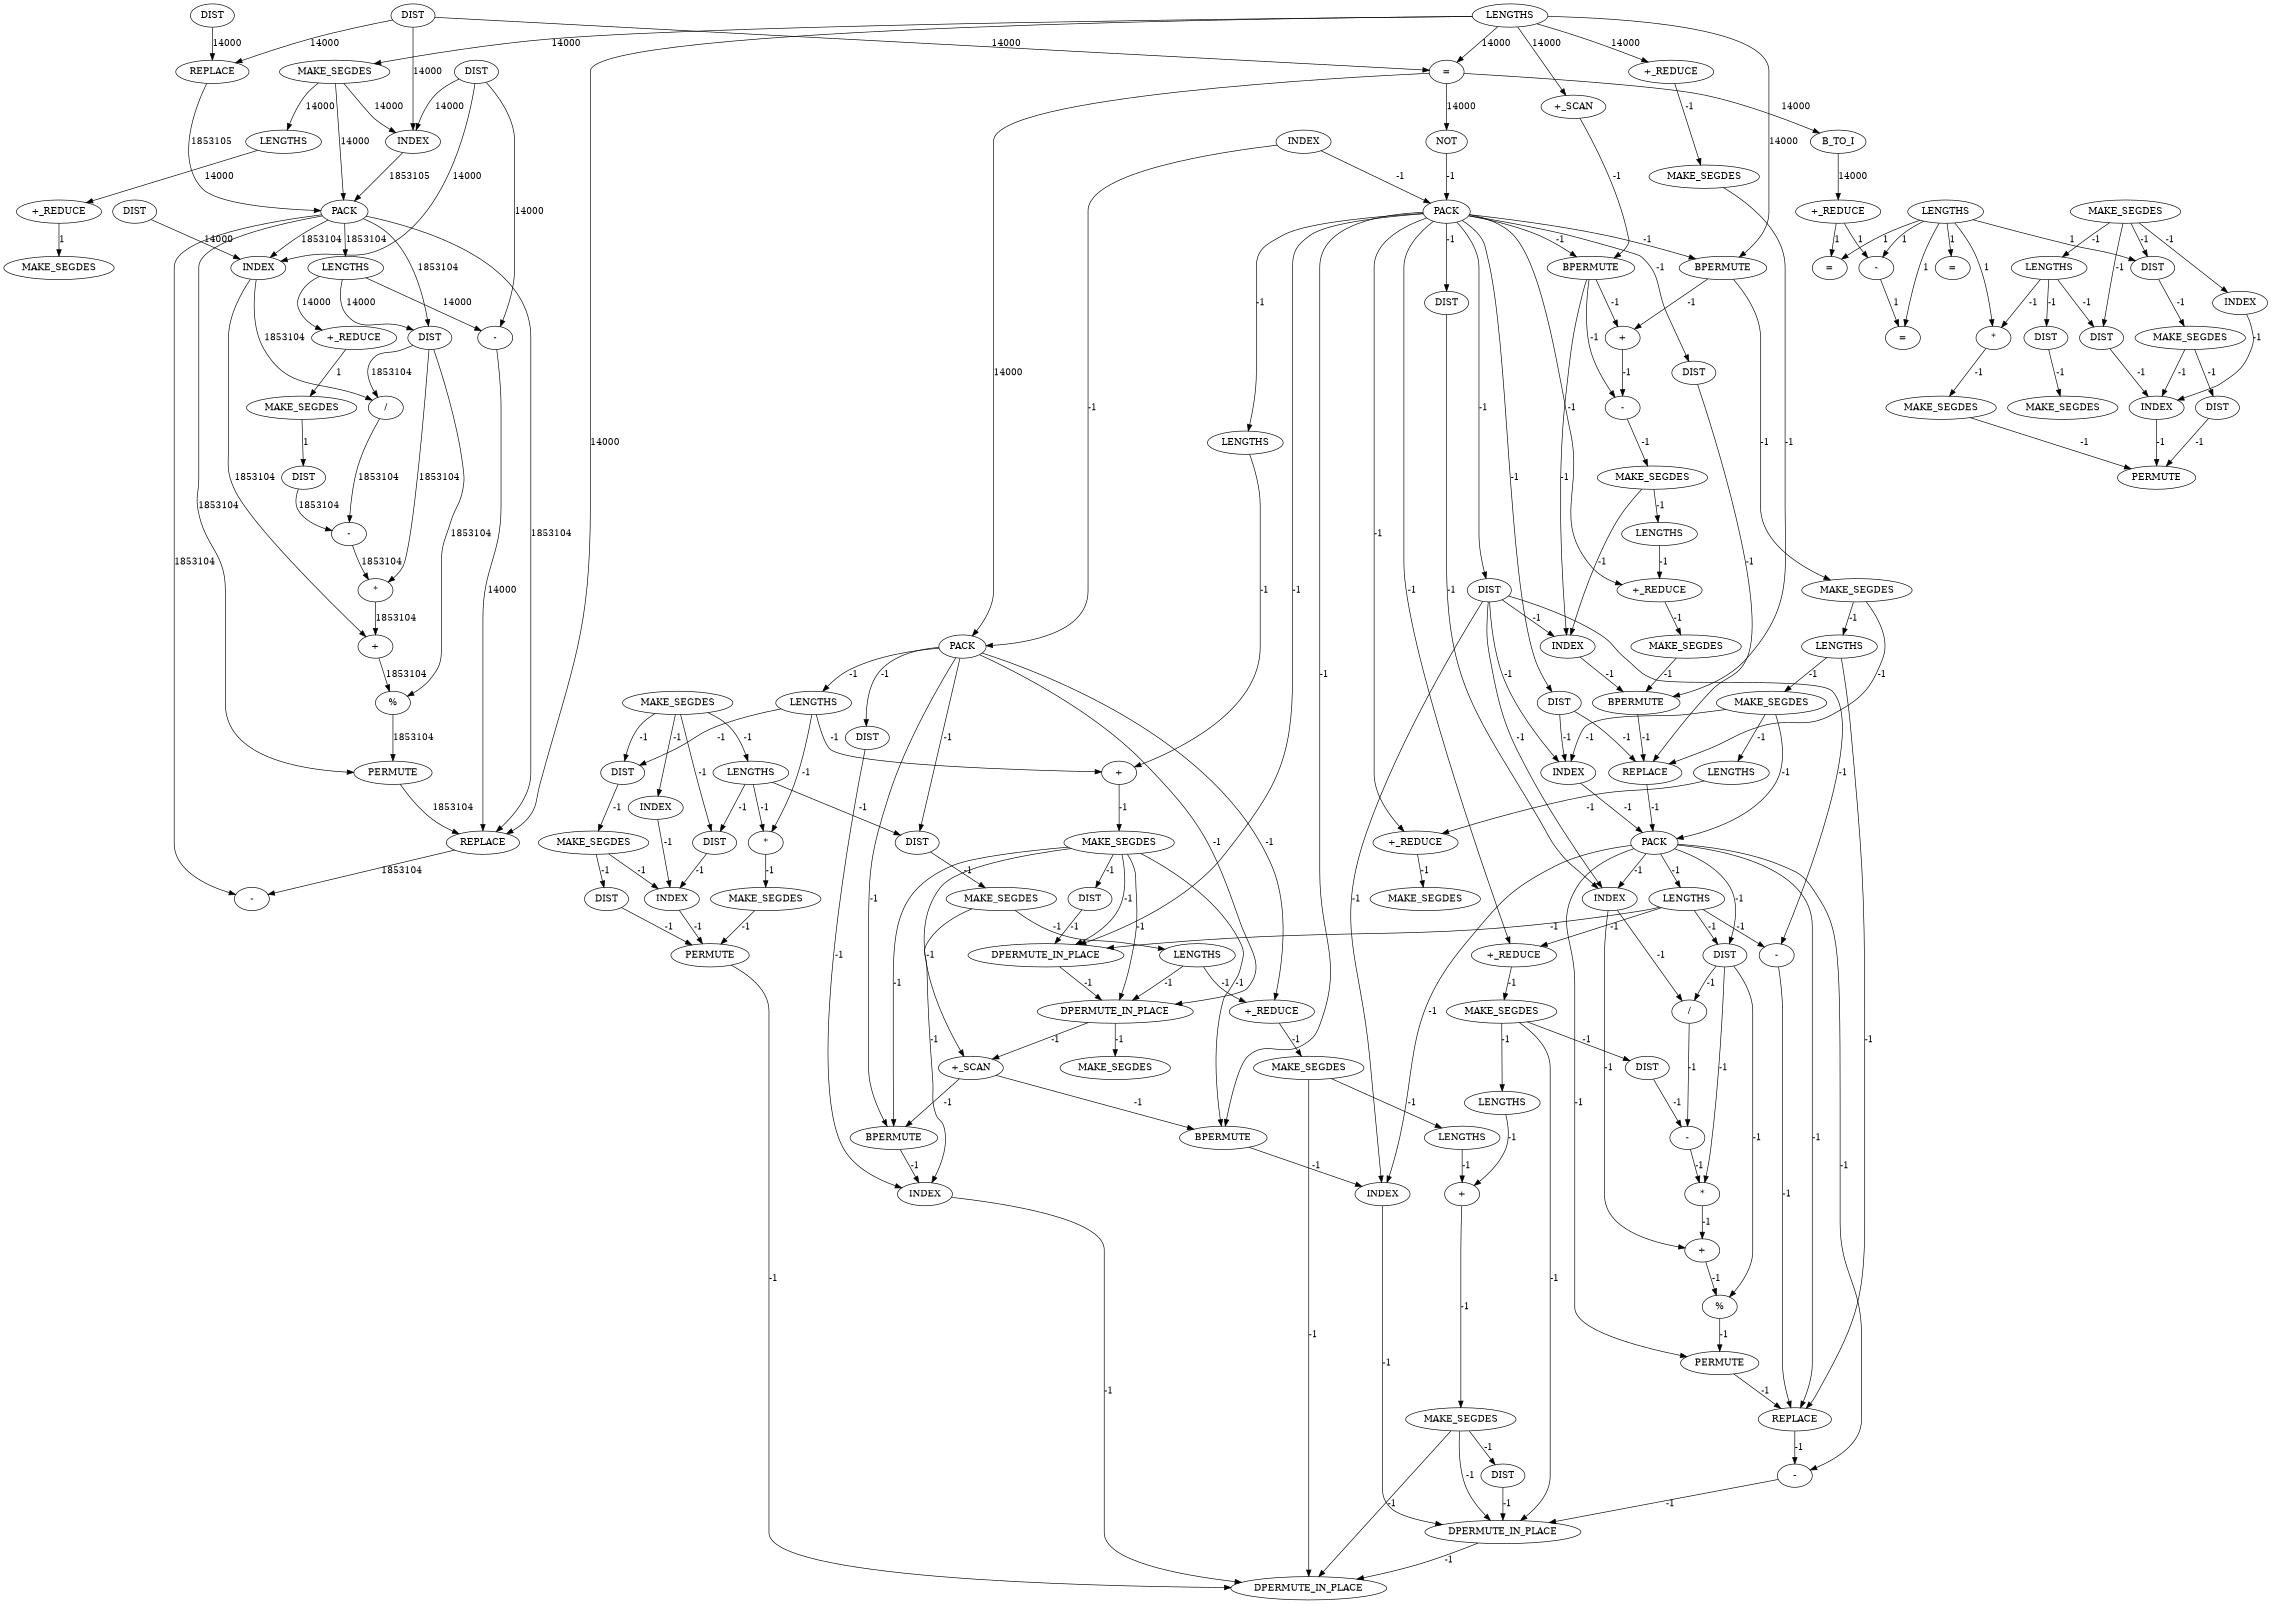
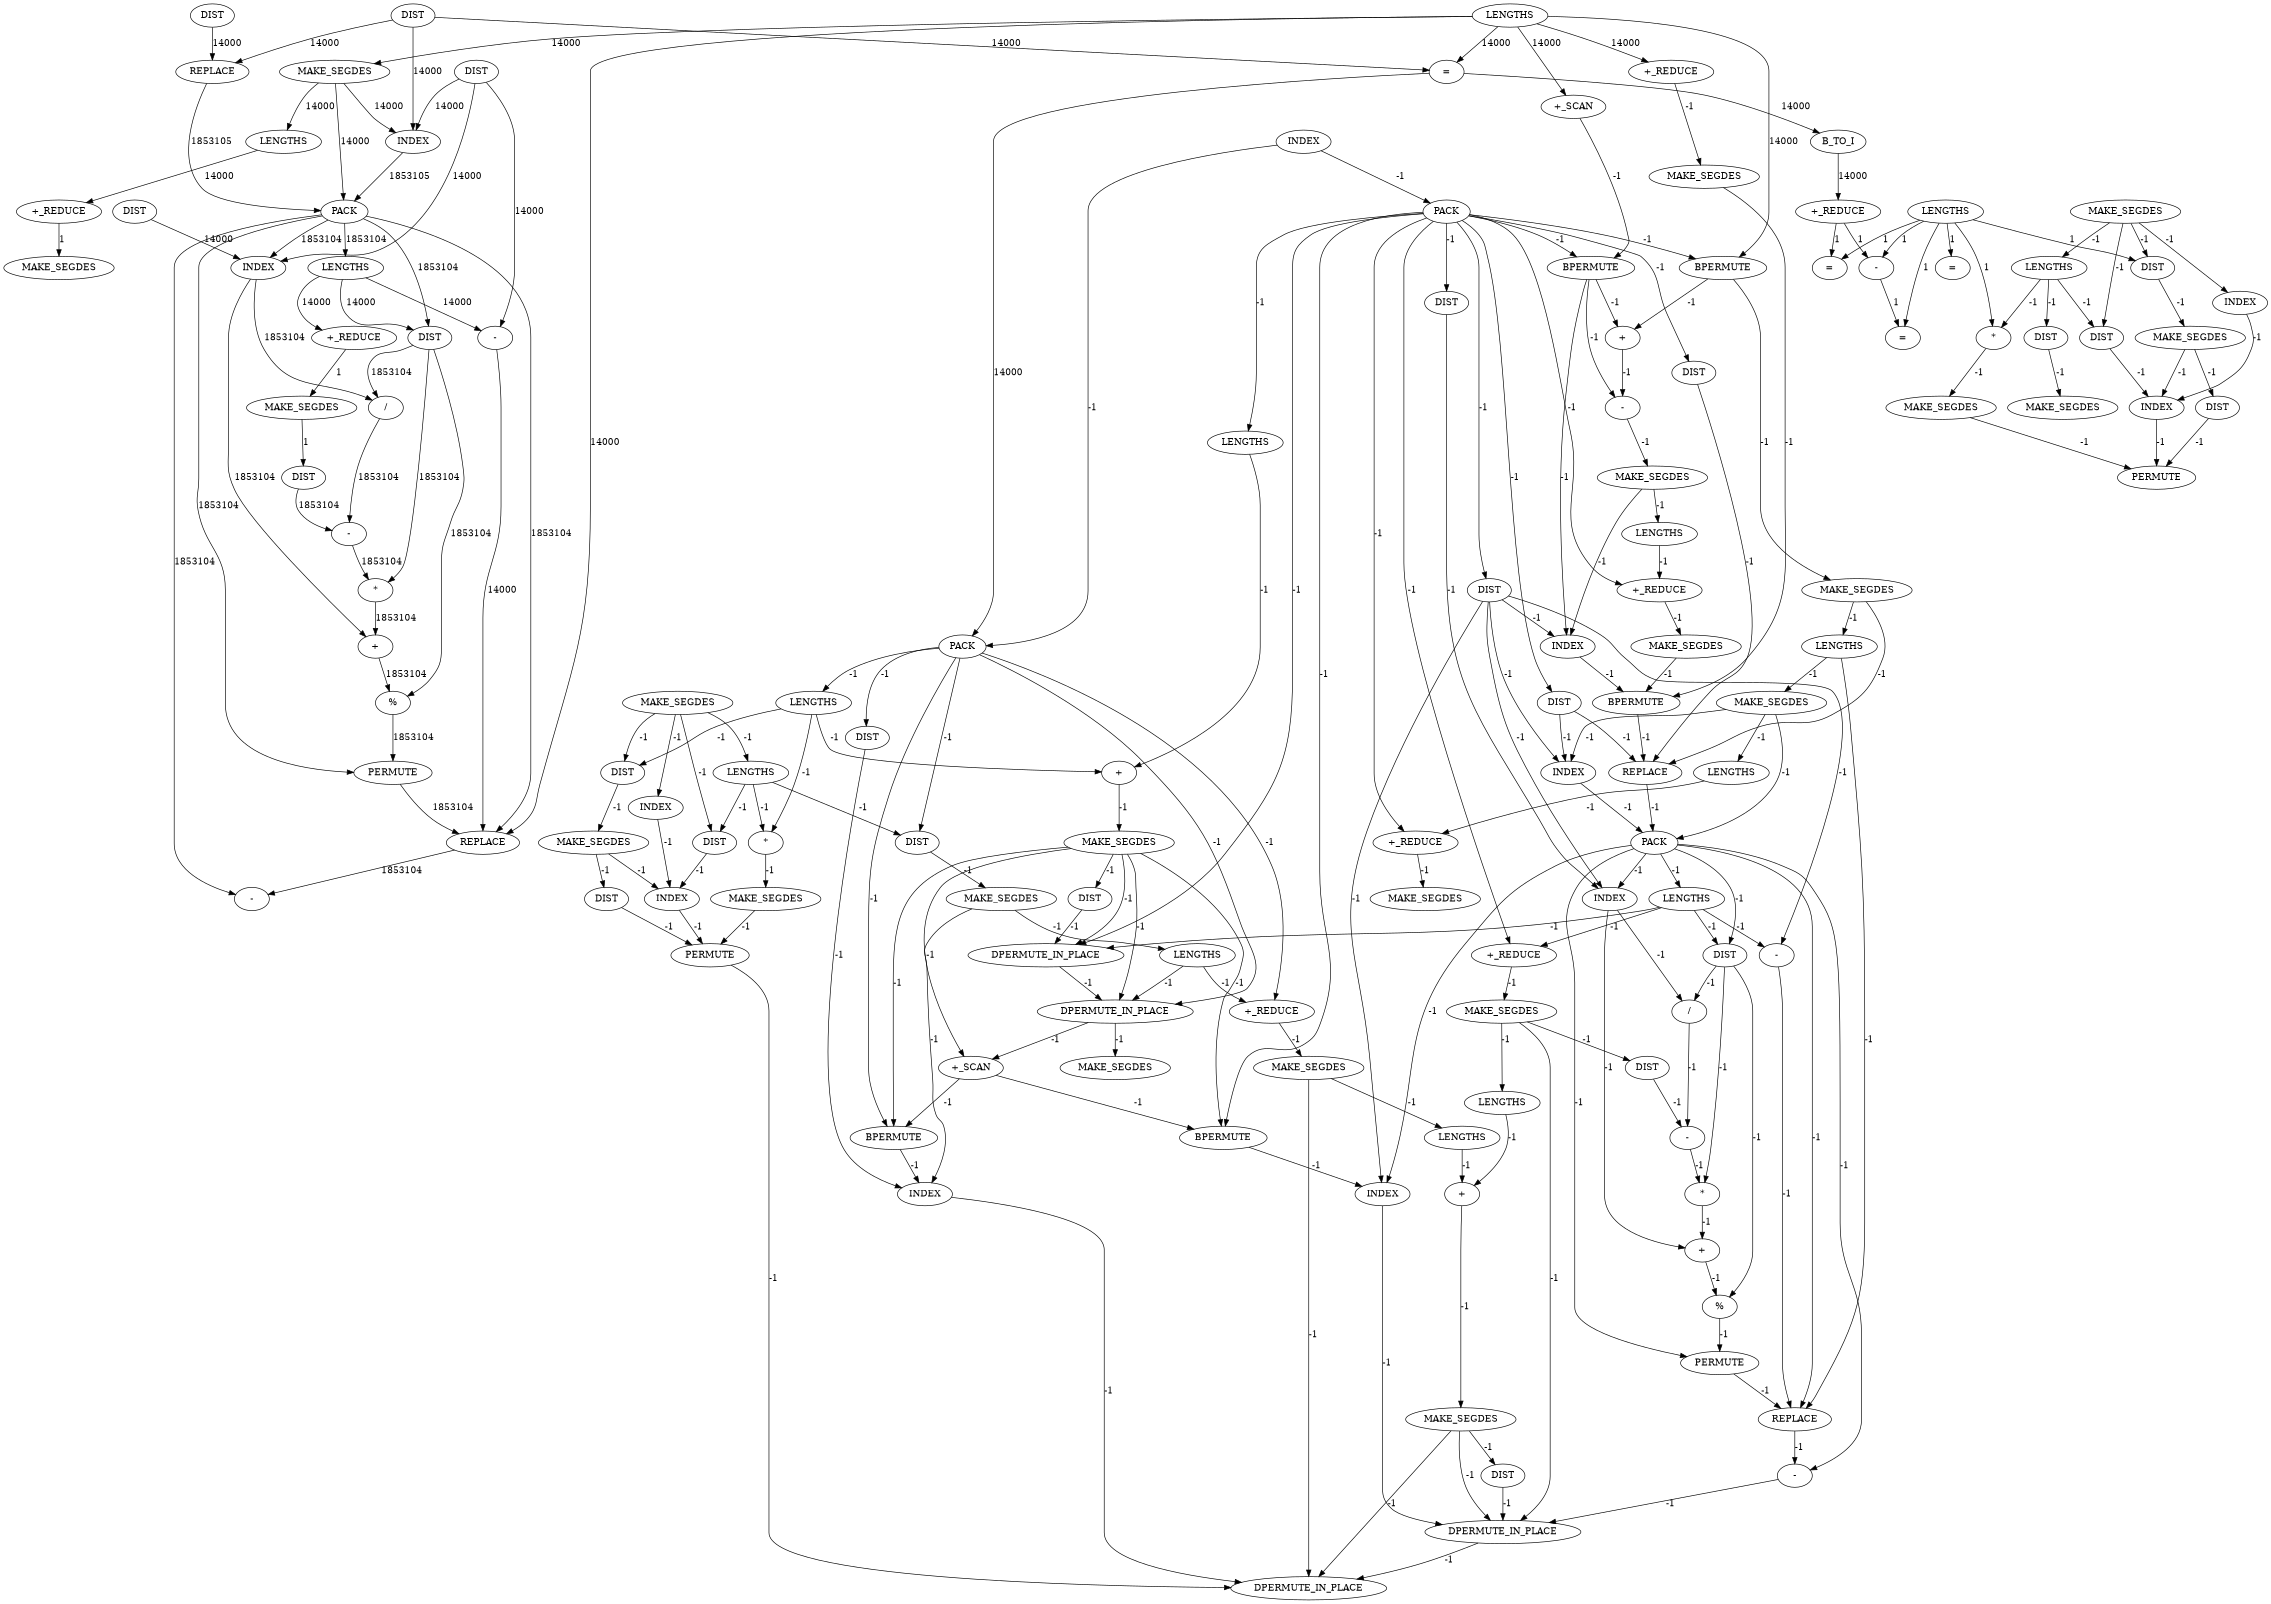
node "NOT": removed
